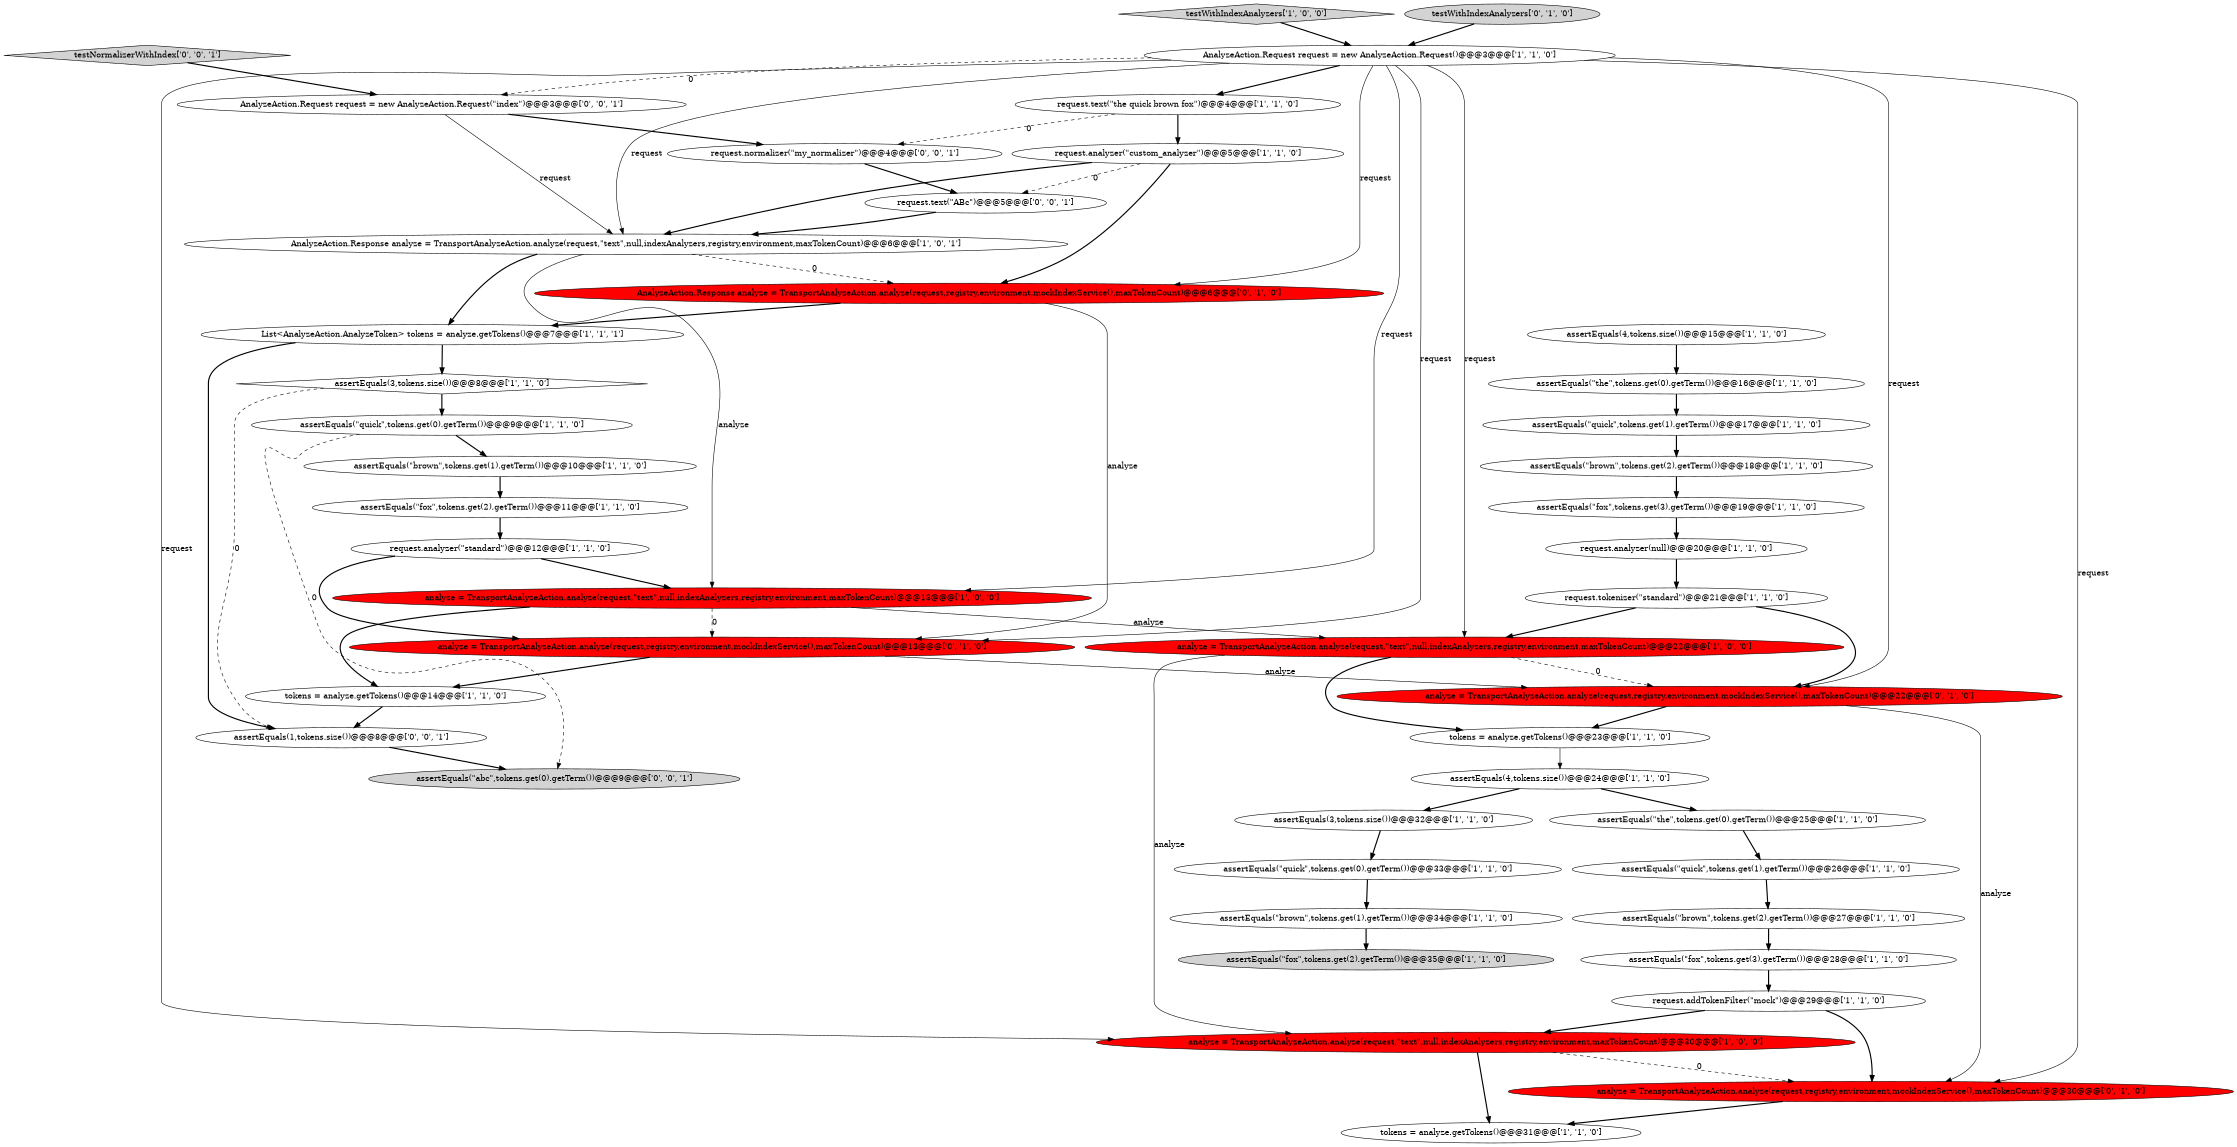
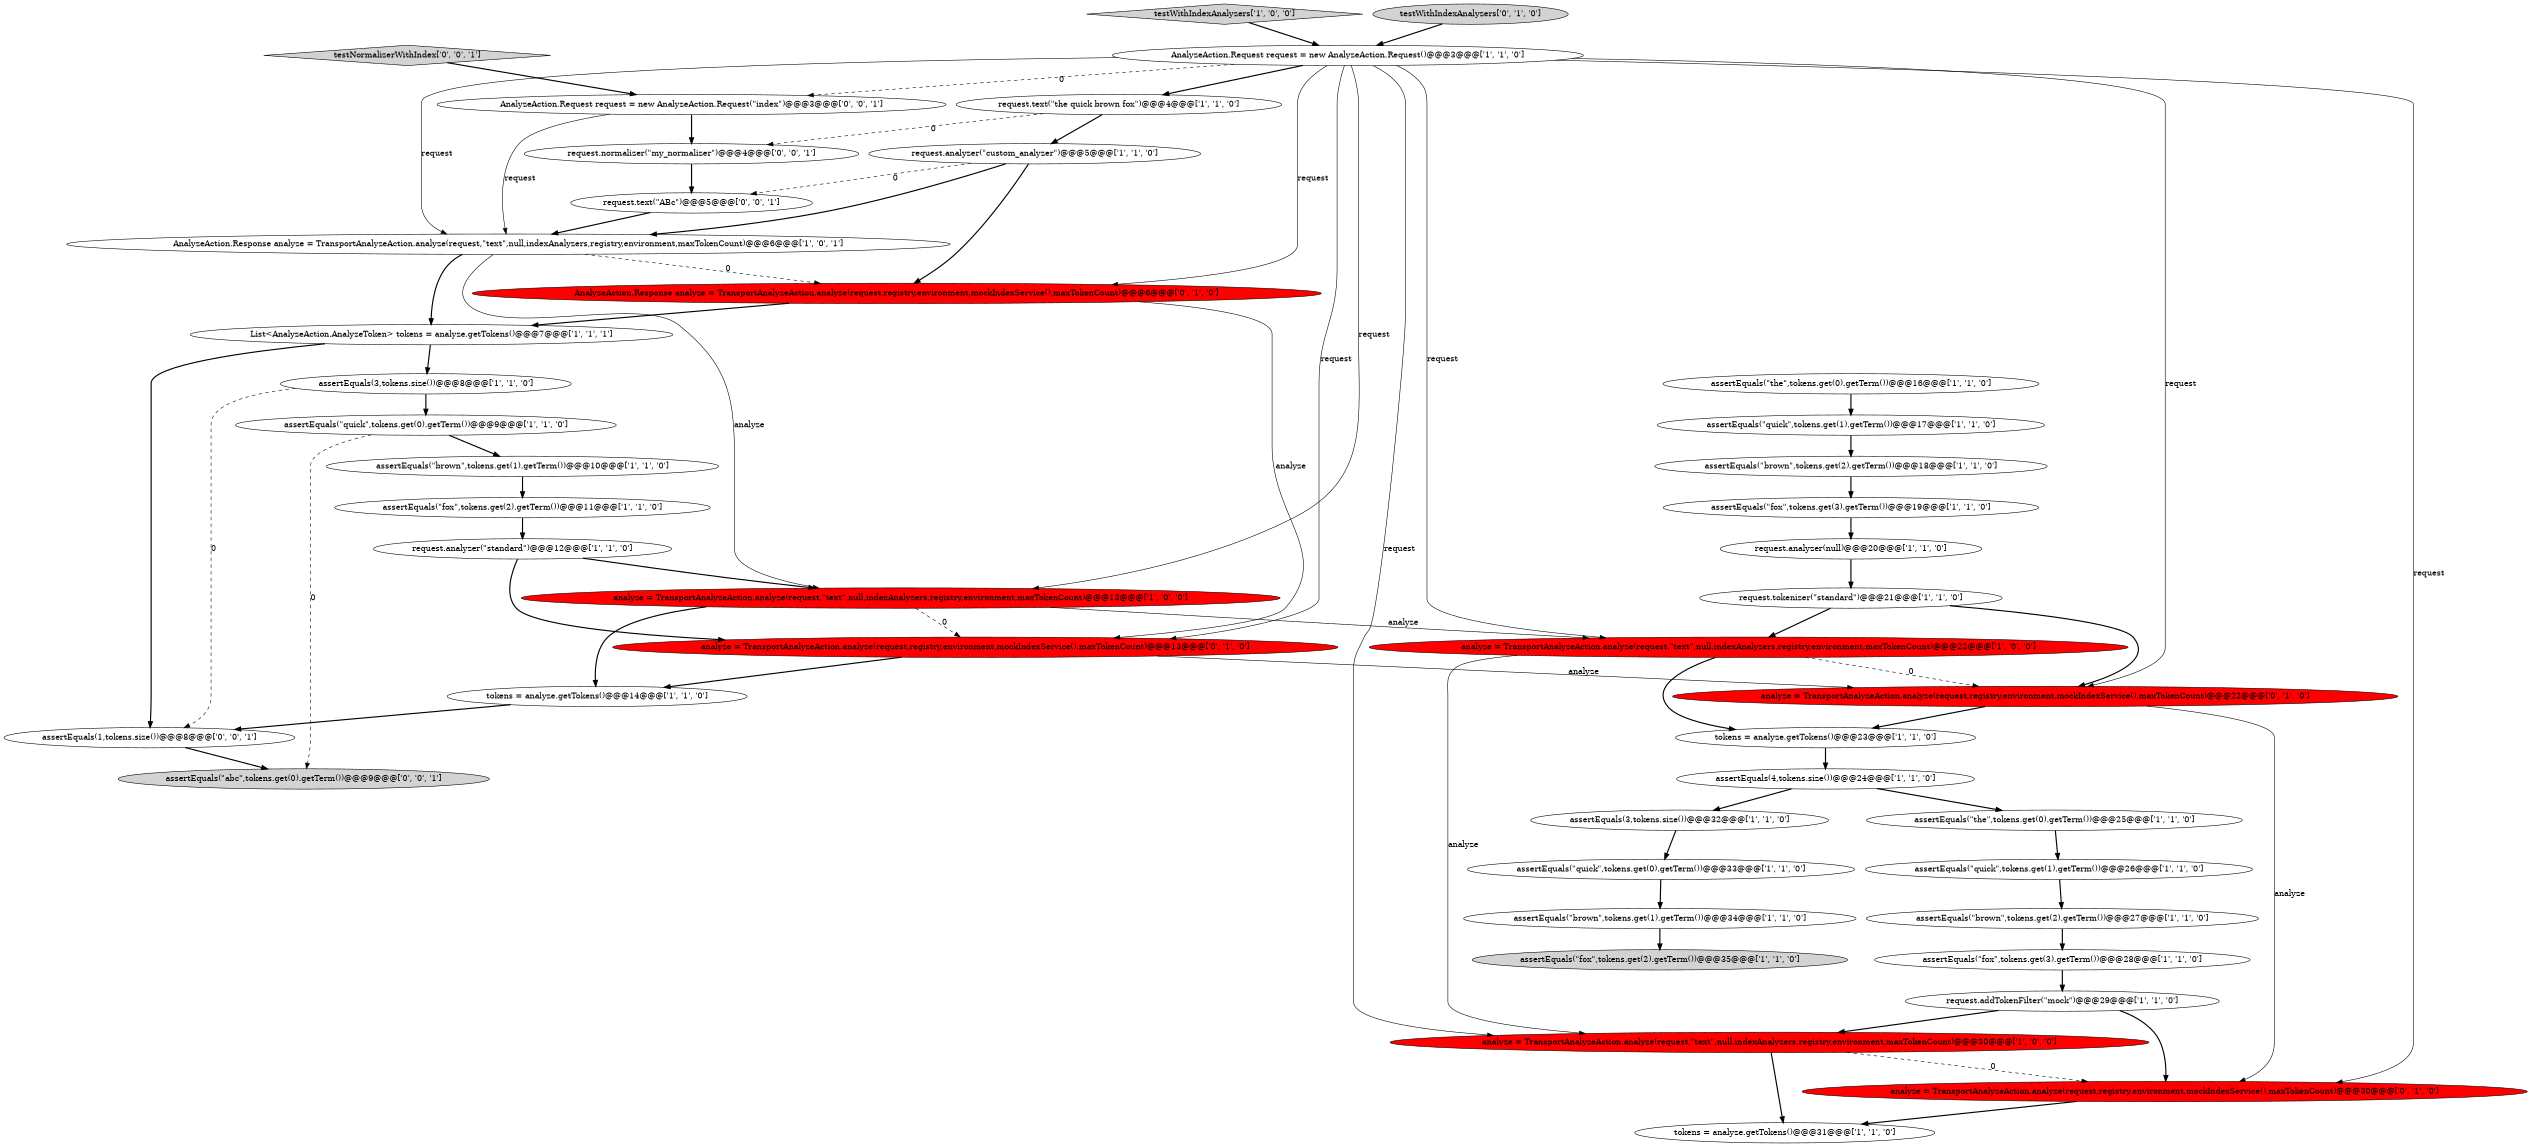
node "assertEquals(4,tokens.size())@@@15@@@['1', '1', '0']": removed
node "assertEquals(3,tokens.size())@@@8@@@['1', '1', '0']": shape diamond -> ellipse
edge "tokens = analyze.getTokens()@@@23@@@['1', '1', '0']" -> "assertEquals(4,tokens.size())@@@24@@@['1', '1', '0']": style solid -> bold
